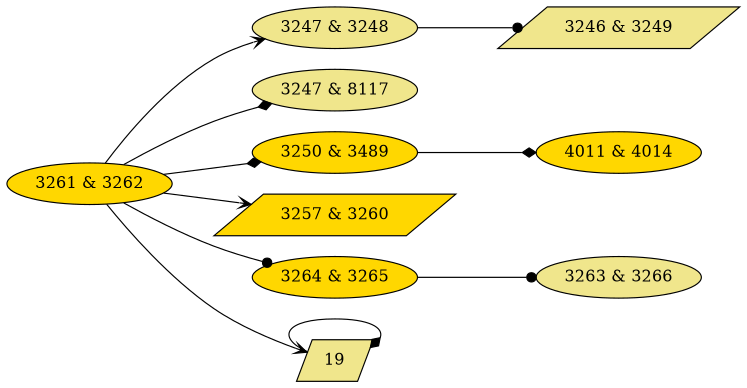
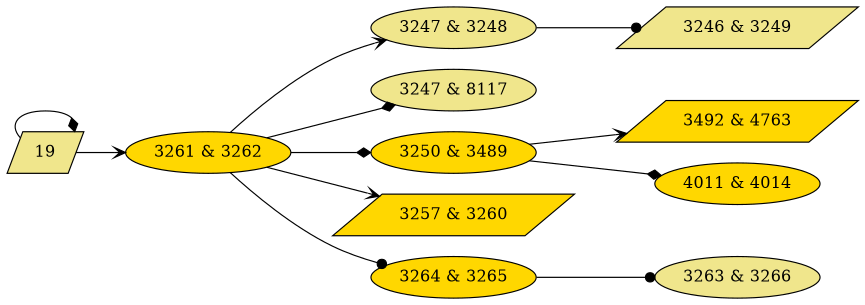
node "3492 & 4763": added
edge "3261 & 3262" -> "19": reversed
